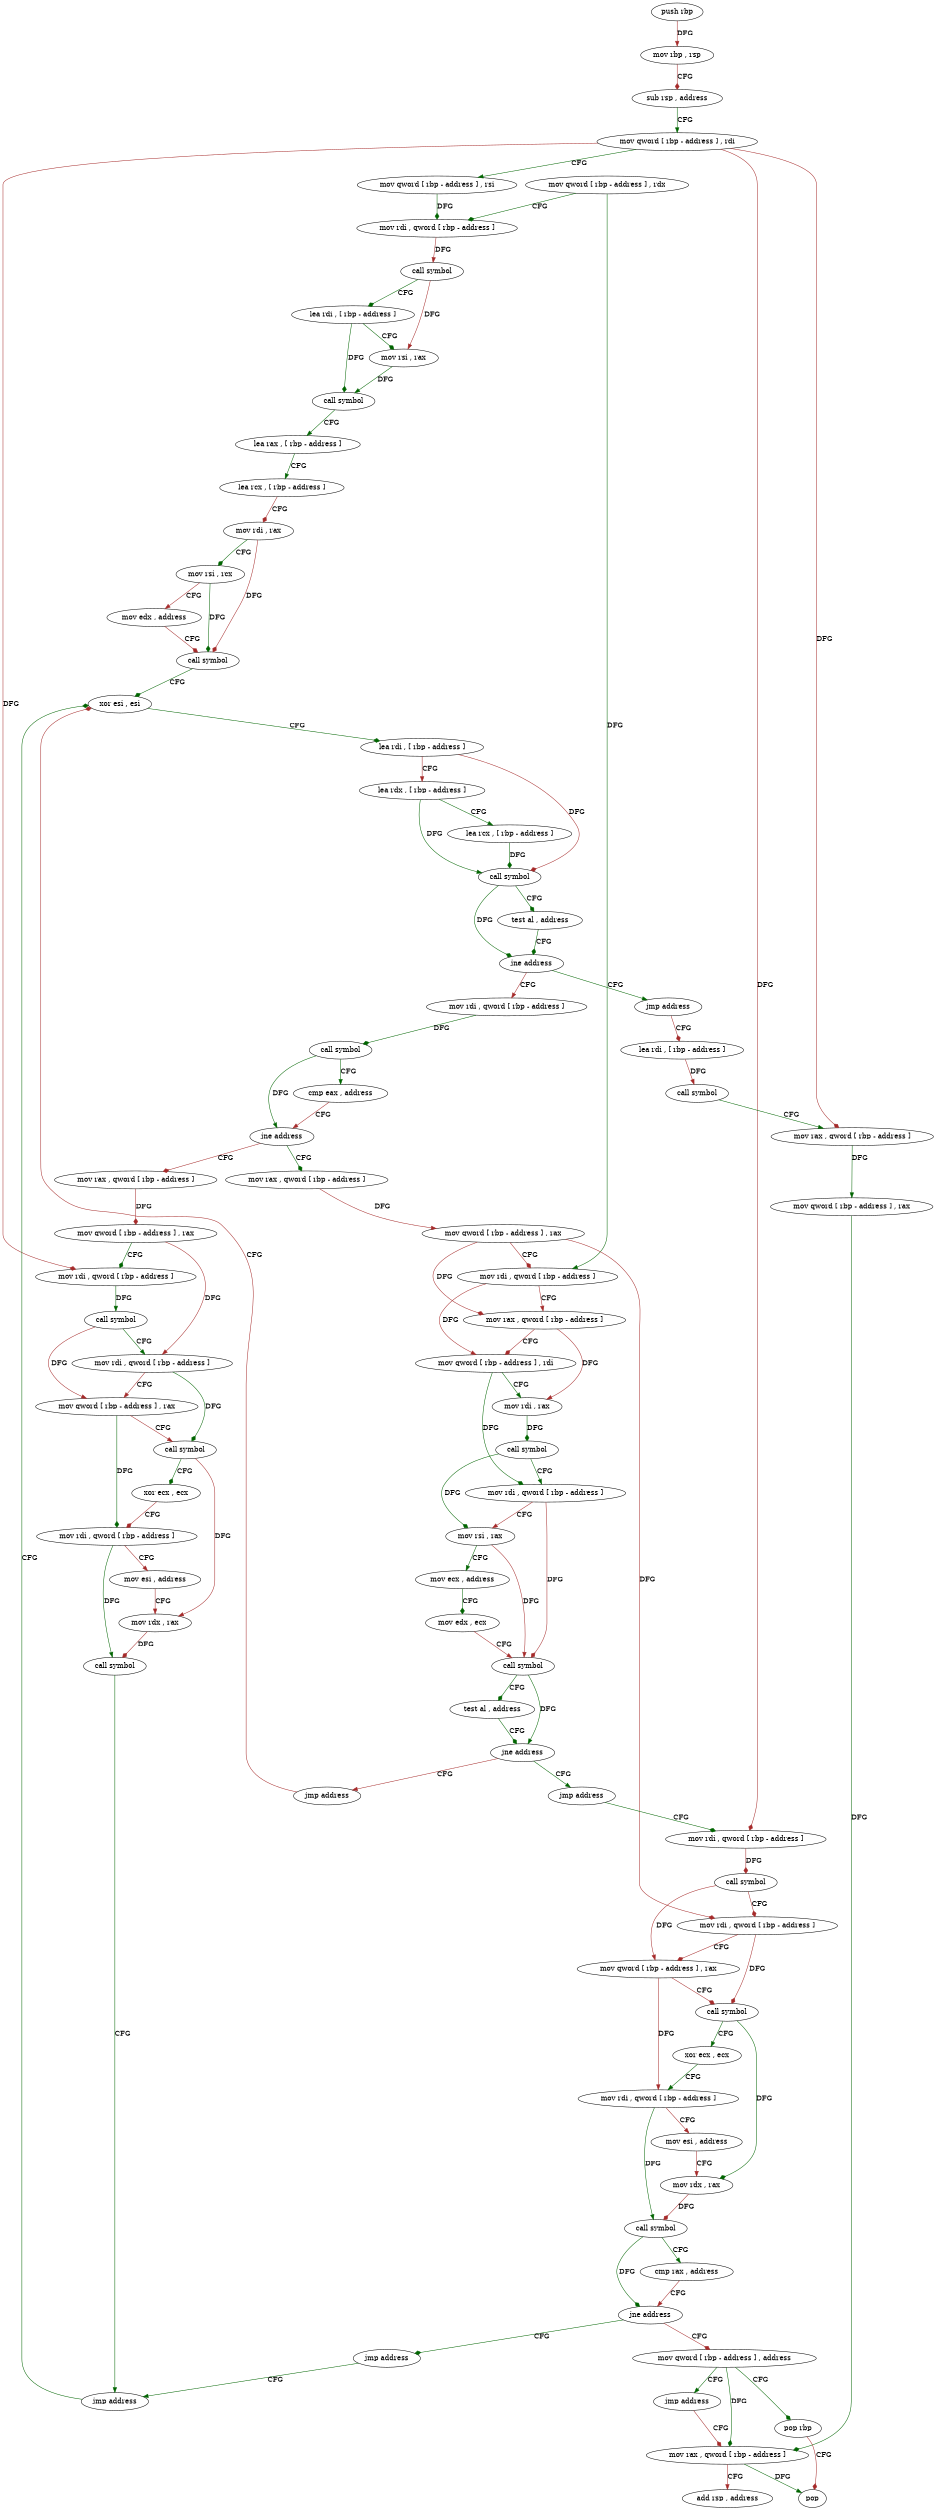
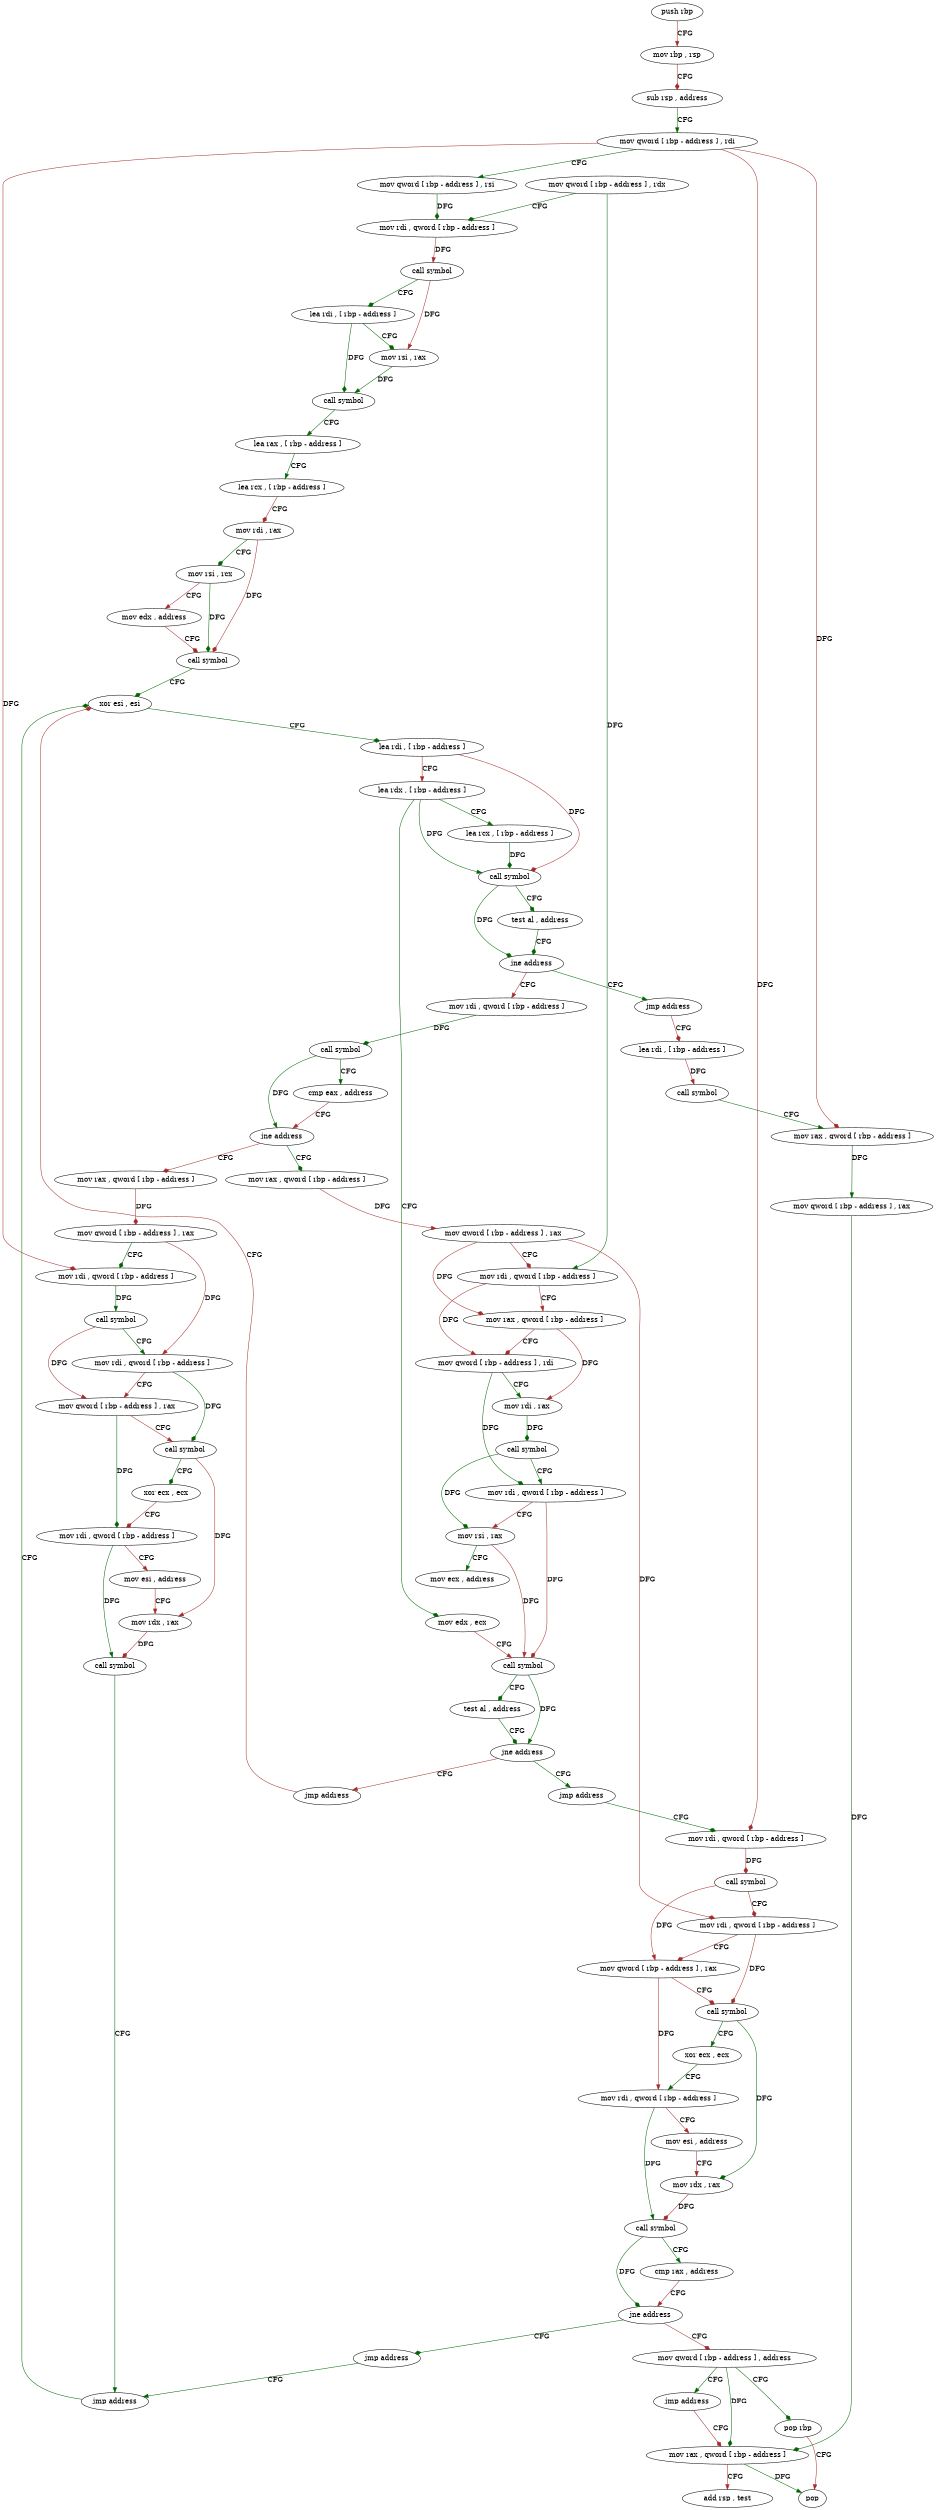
edge "push rbp" -> "mov rbp , rsp": label "DFG" -> "CFG"
edge "mov ecx , address" -> "mov edx , ecx": now "lea rdx , [ rbp - address ]" -> "mov edx , ecx"
edge "pop rbp" -> "pop": arrowhead diamond -> normal
node "add rsp , address": label "add rsp , address" -> "add rsp , test"
